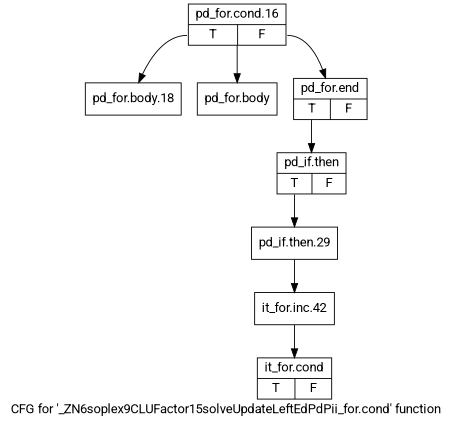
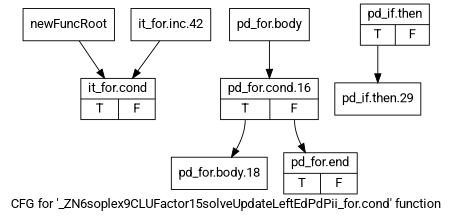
node "newFuncRoot": added
edge "pd_for.cond.16" -> "pd_for.body": reversed
edge "pd_for.end" -> "pd_if.then": removed
edge "pd_if.then.29" -> "it_for.inc.42": removed
